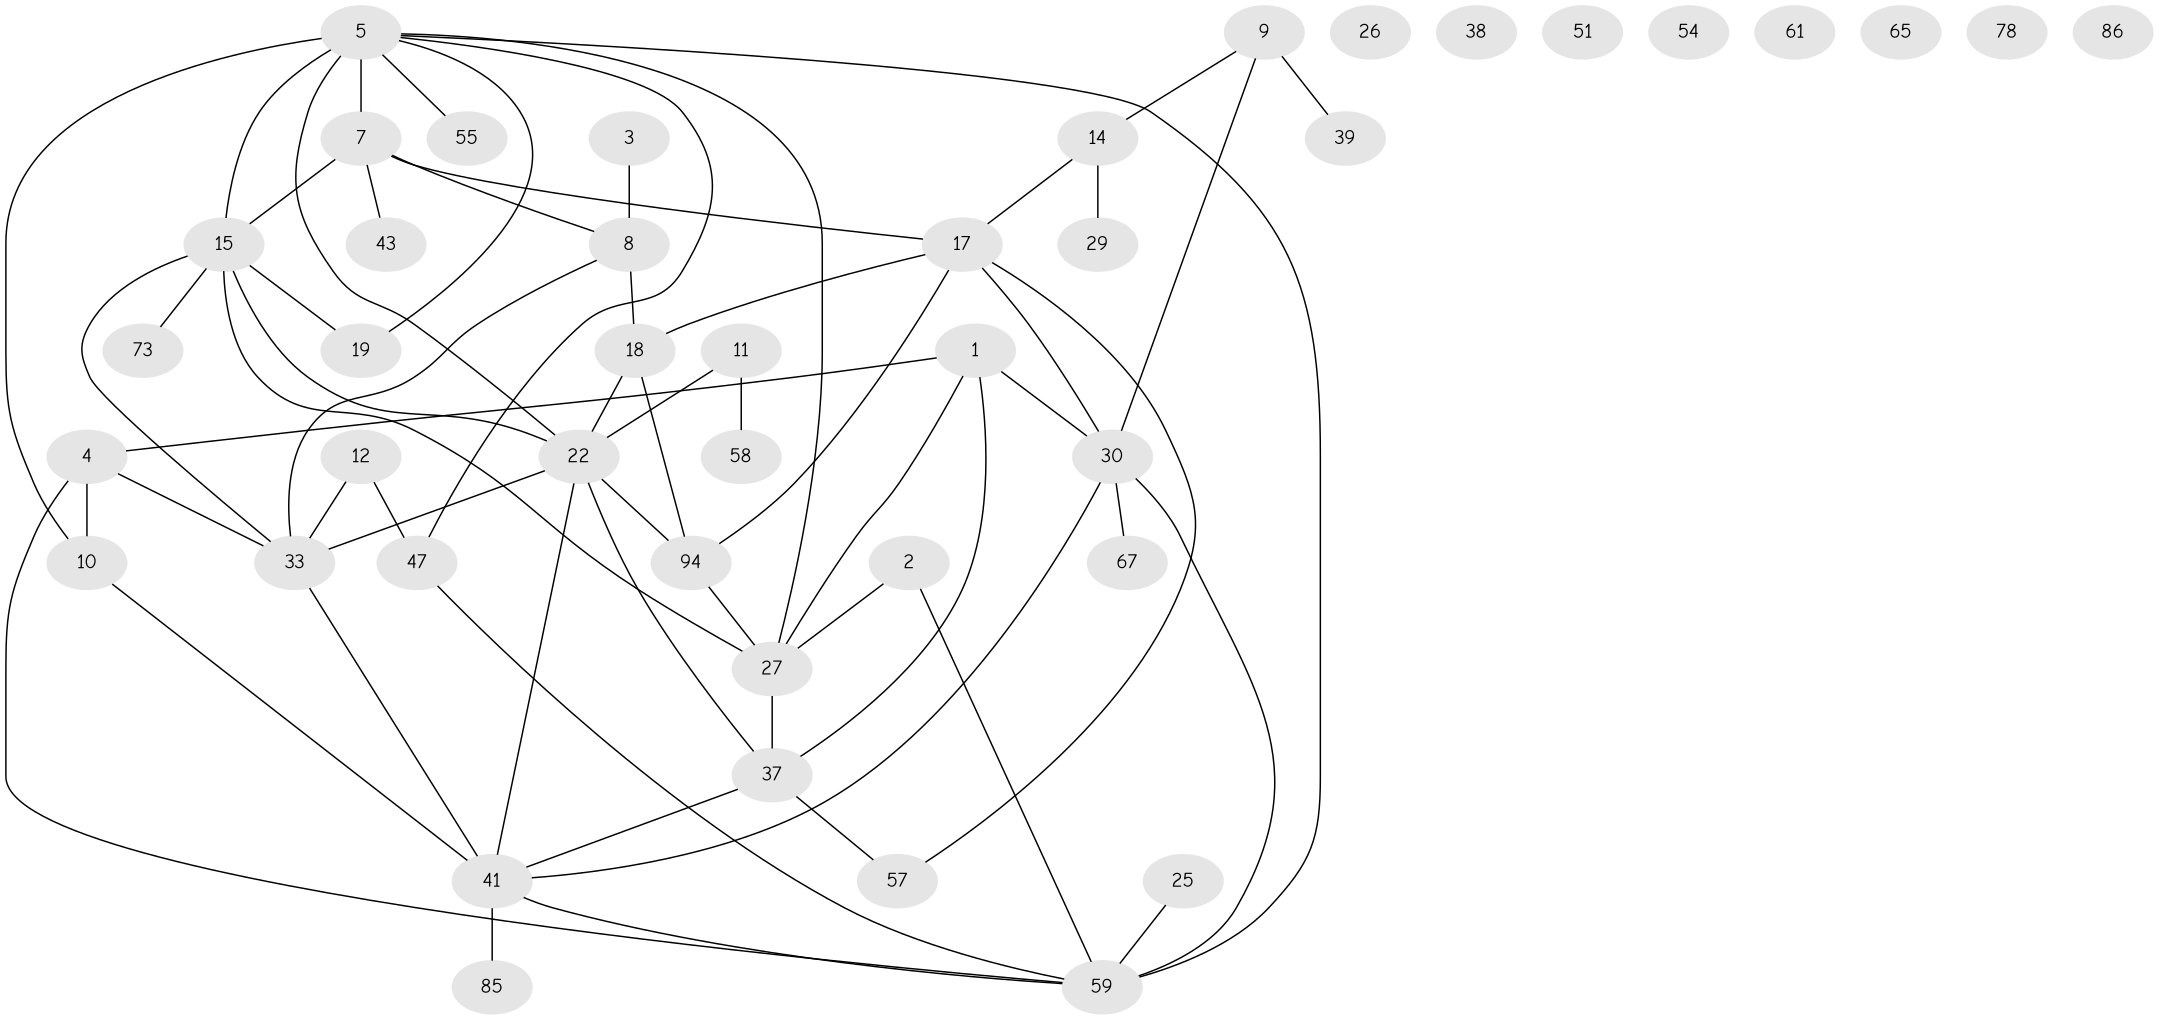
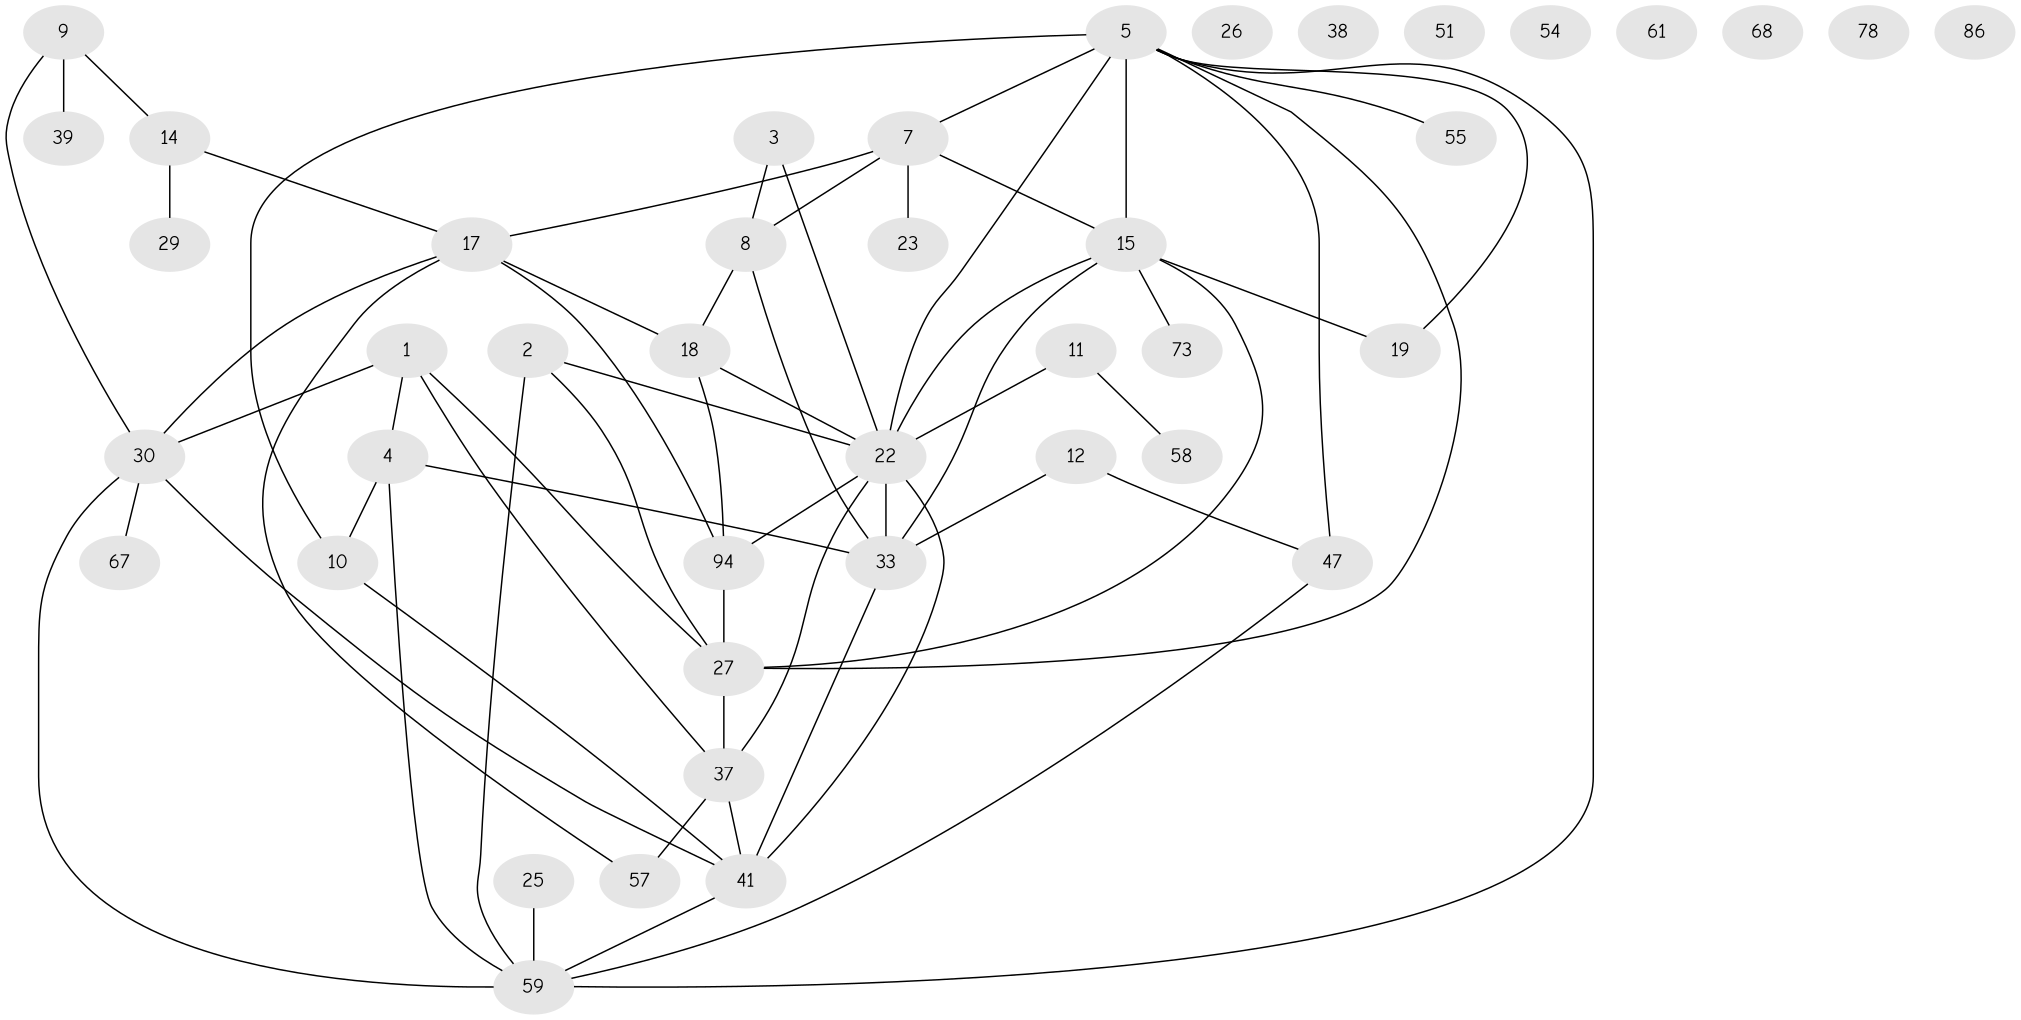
node "65": label "65" -> "68"
node "43": label "43" -> "23"
edge "3" -- "22": added
edge "2" -- "22": added
node "85": removed
